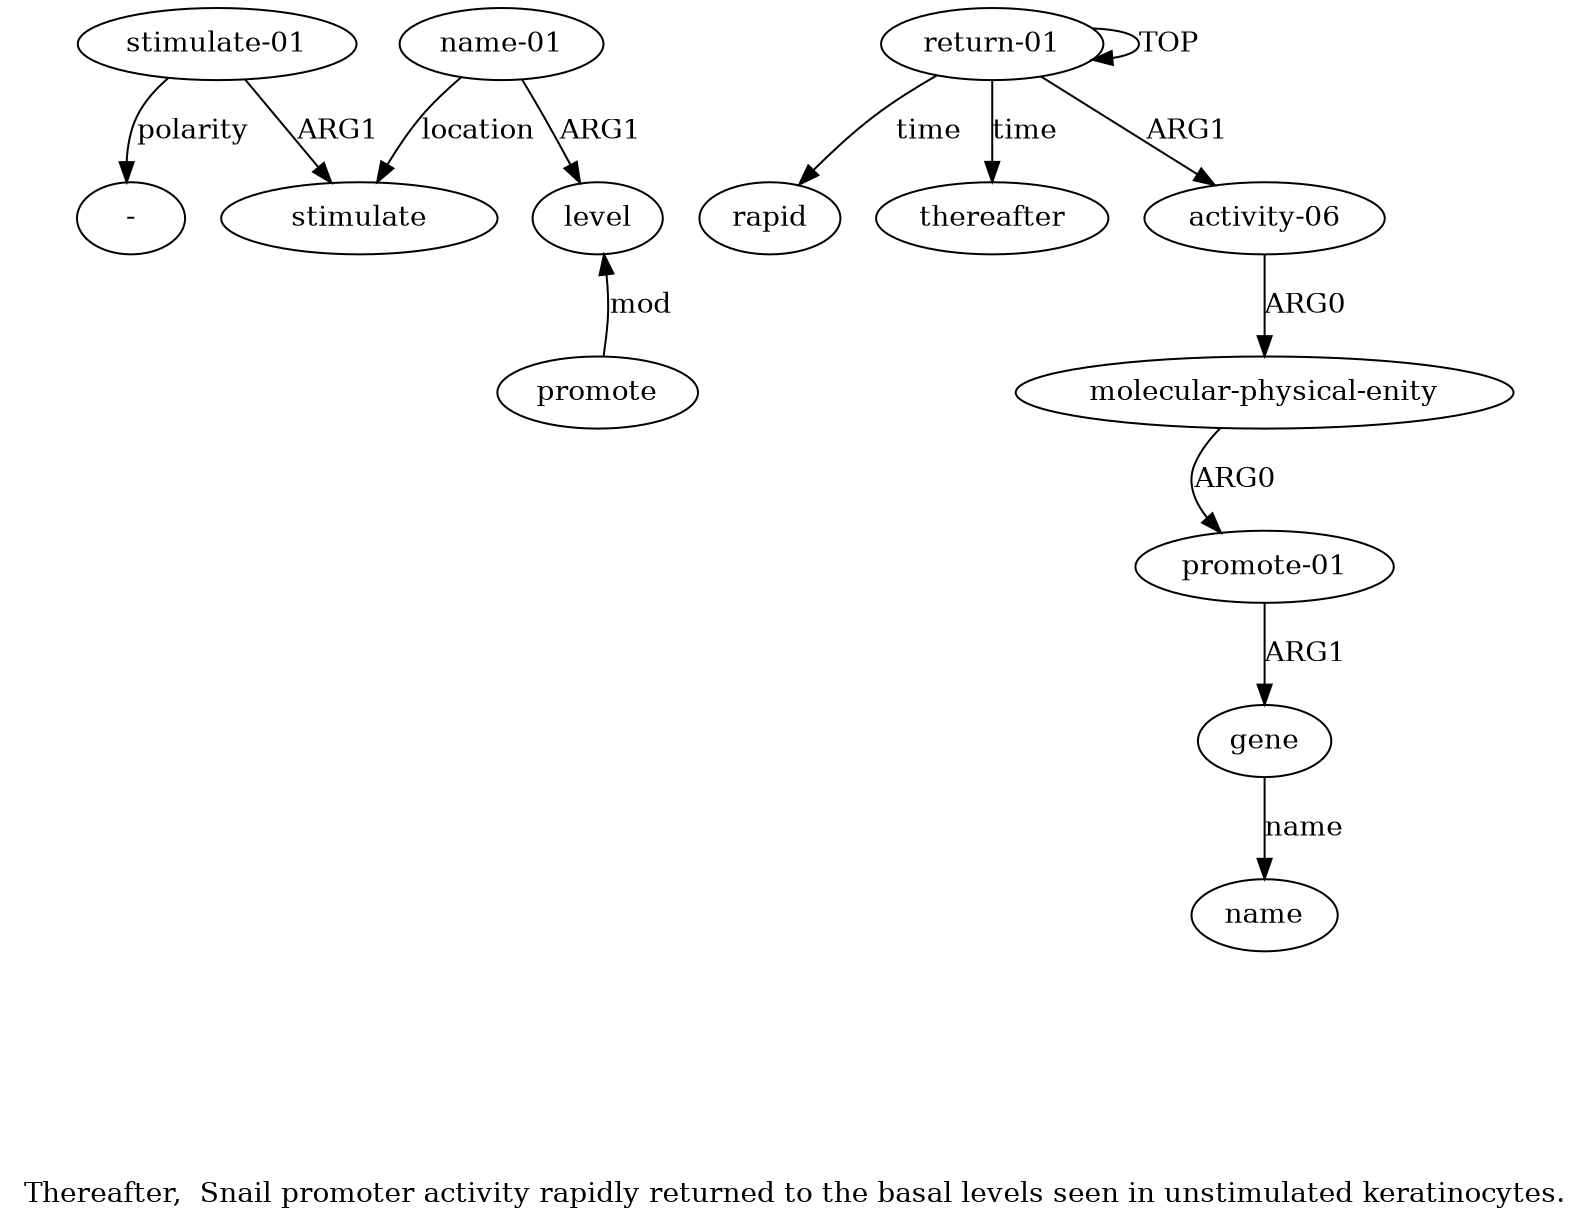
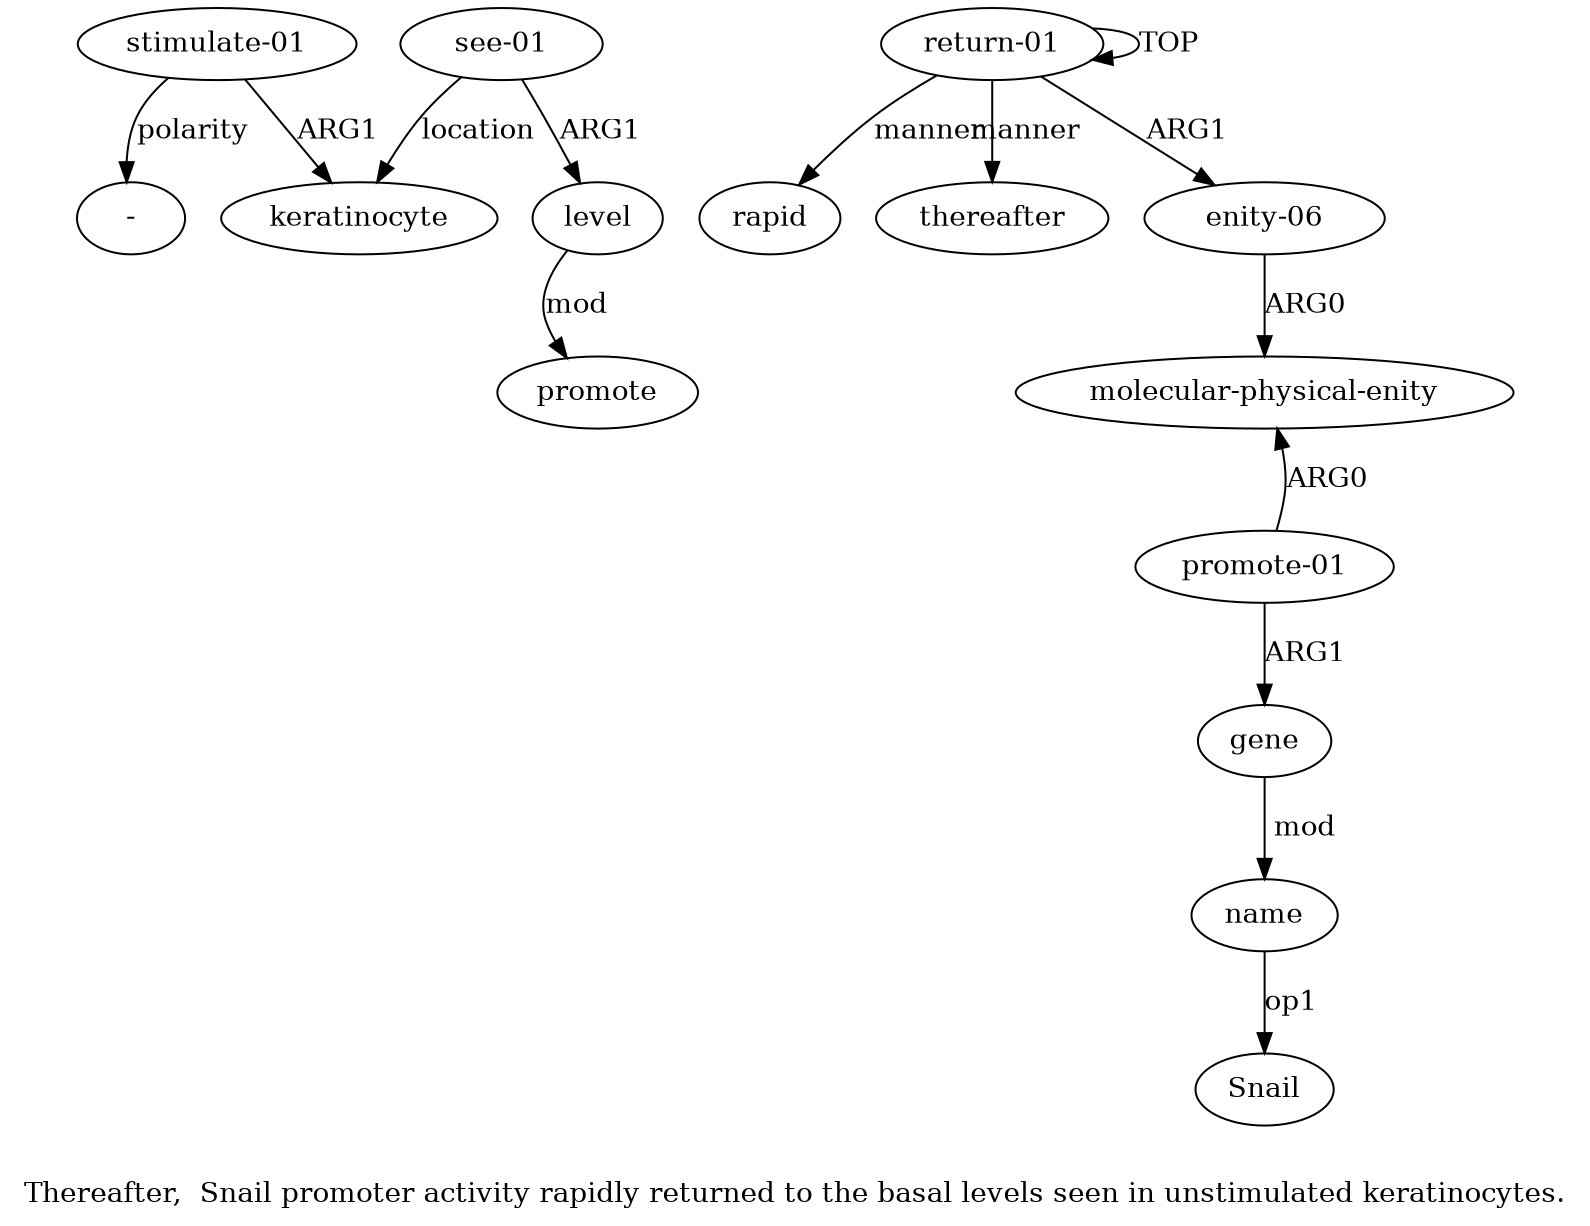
node "name-01": label "name-01" -> "see-01"
edge "return-01" -> "rapid": label "time" -> "manner"
edge "return-01" -> "thereafter": label "time" -> "manner"
node "stimulate": label "stimulate" -> "keratinocyte"
node "activity-06": label "activity-06" -> "enity-06"
edge "promote" -> "level": reversed
edge "molecular-physical-enity" -> "promote-01": reversed
edge "gene" -> "name": label "name" -> "mod"
node "Snail": added
